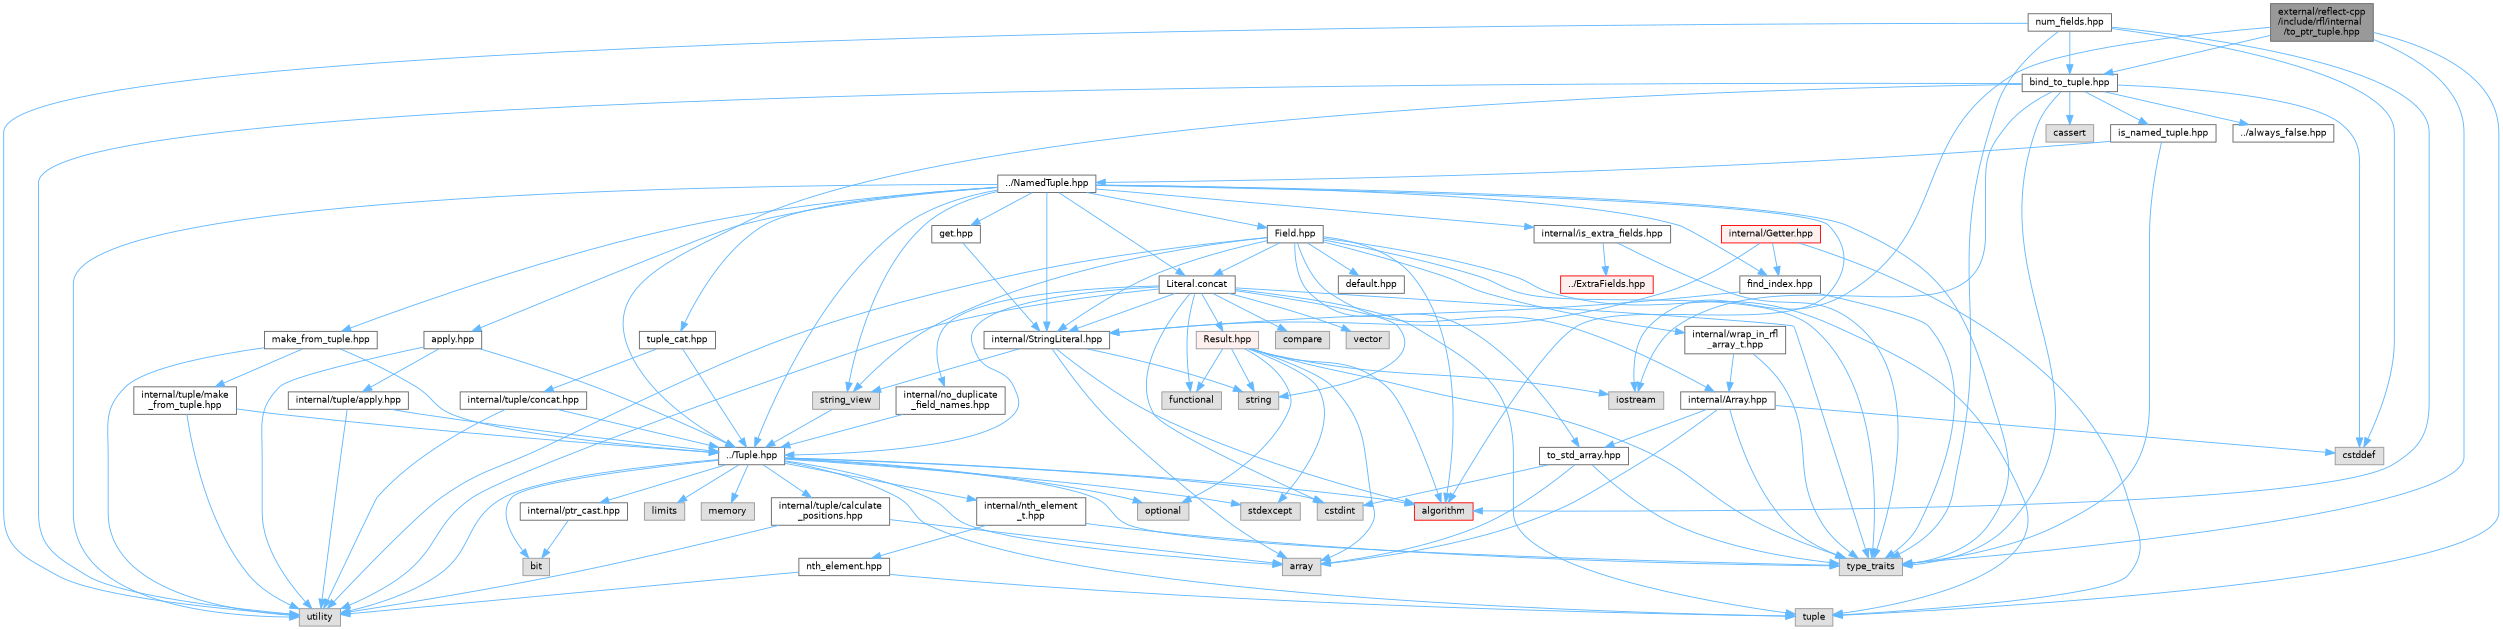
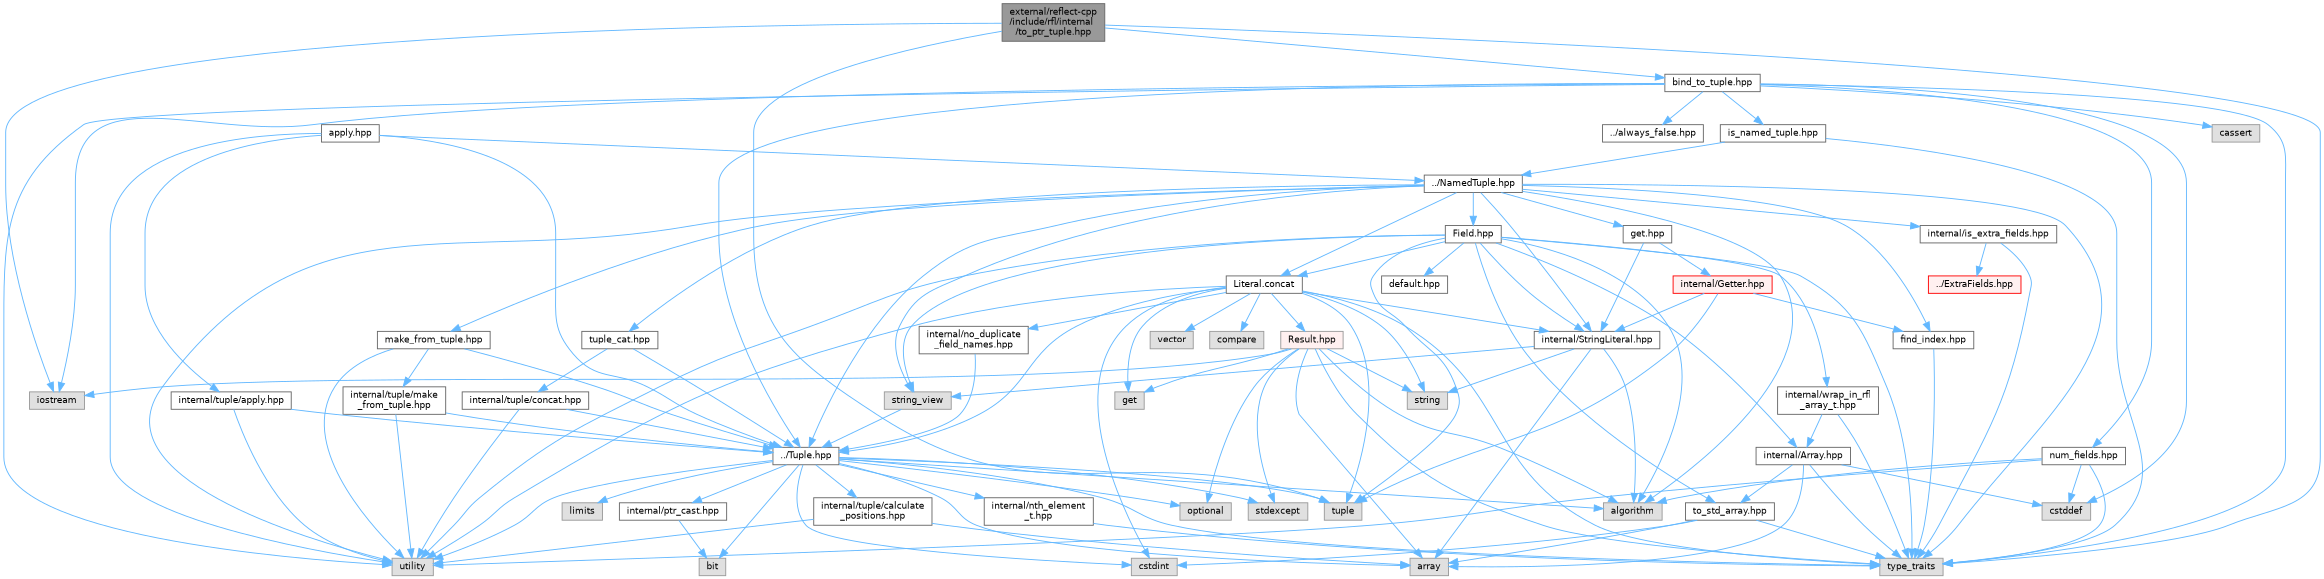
edge "num_fields.hpp" -> "bind_to_tuple.hpp": reversed
edge "../NamedTuple.hpp" -> "apply.hpp": reversed
edge "get.hpp" -> "internal/Getter.hpp": added
edge "find_index.hpp" -> "internal/StringLiteral.hpp": removed
node "functional": label "functional" -> "get"
node "memory": removed
node "algorithm": color red -> grey60
node "nth_element.hpp": removed
